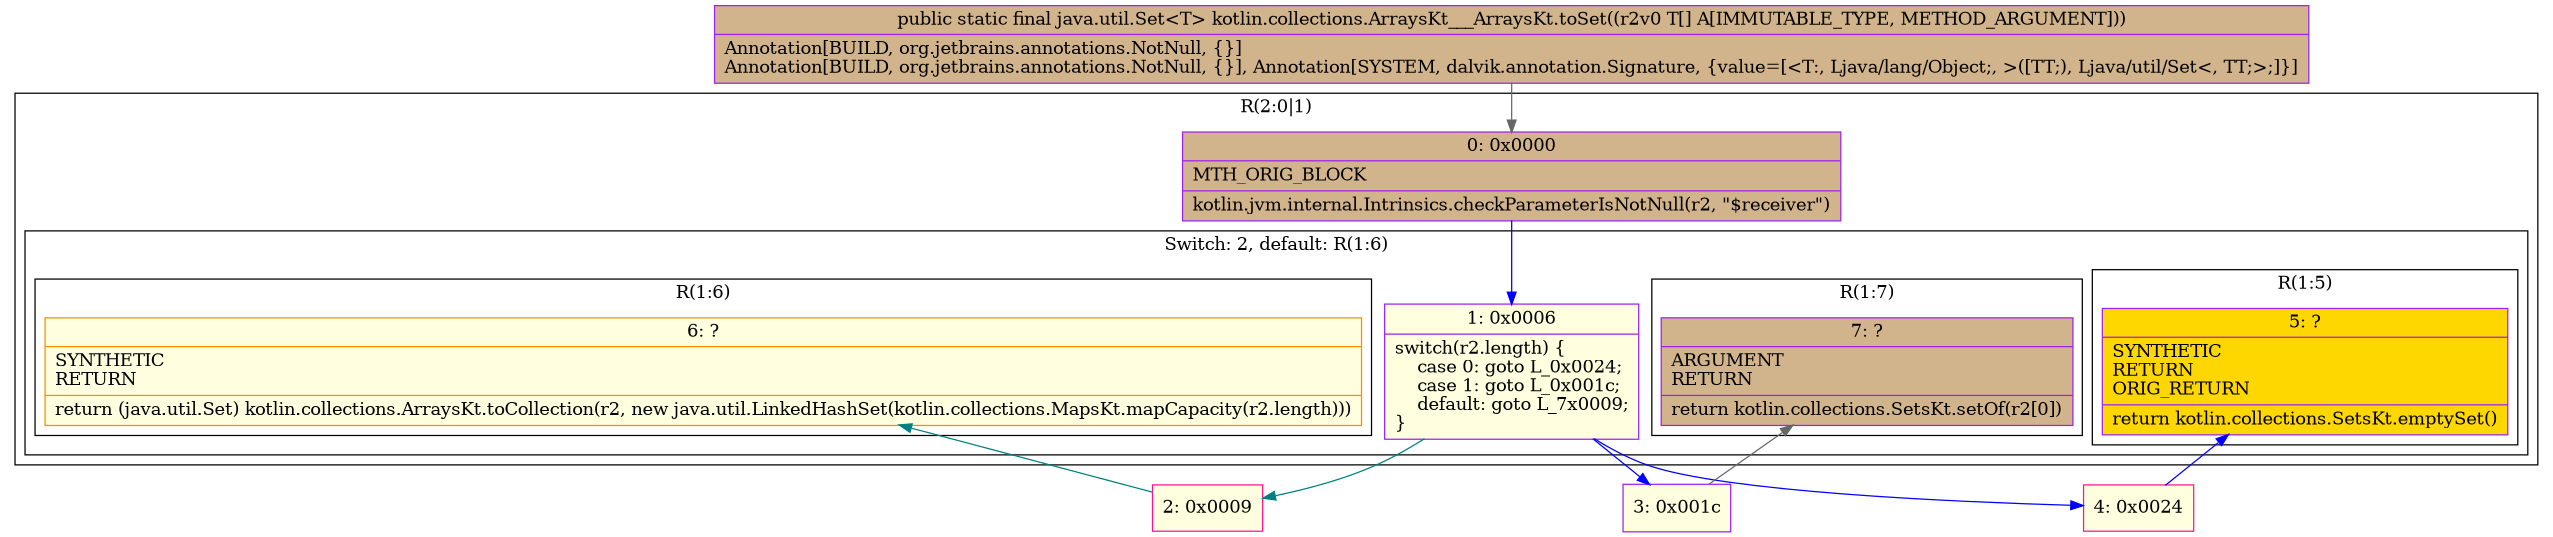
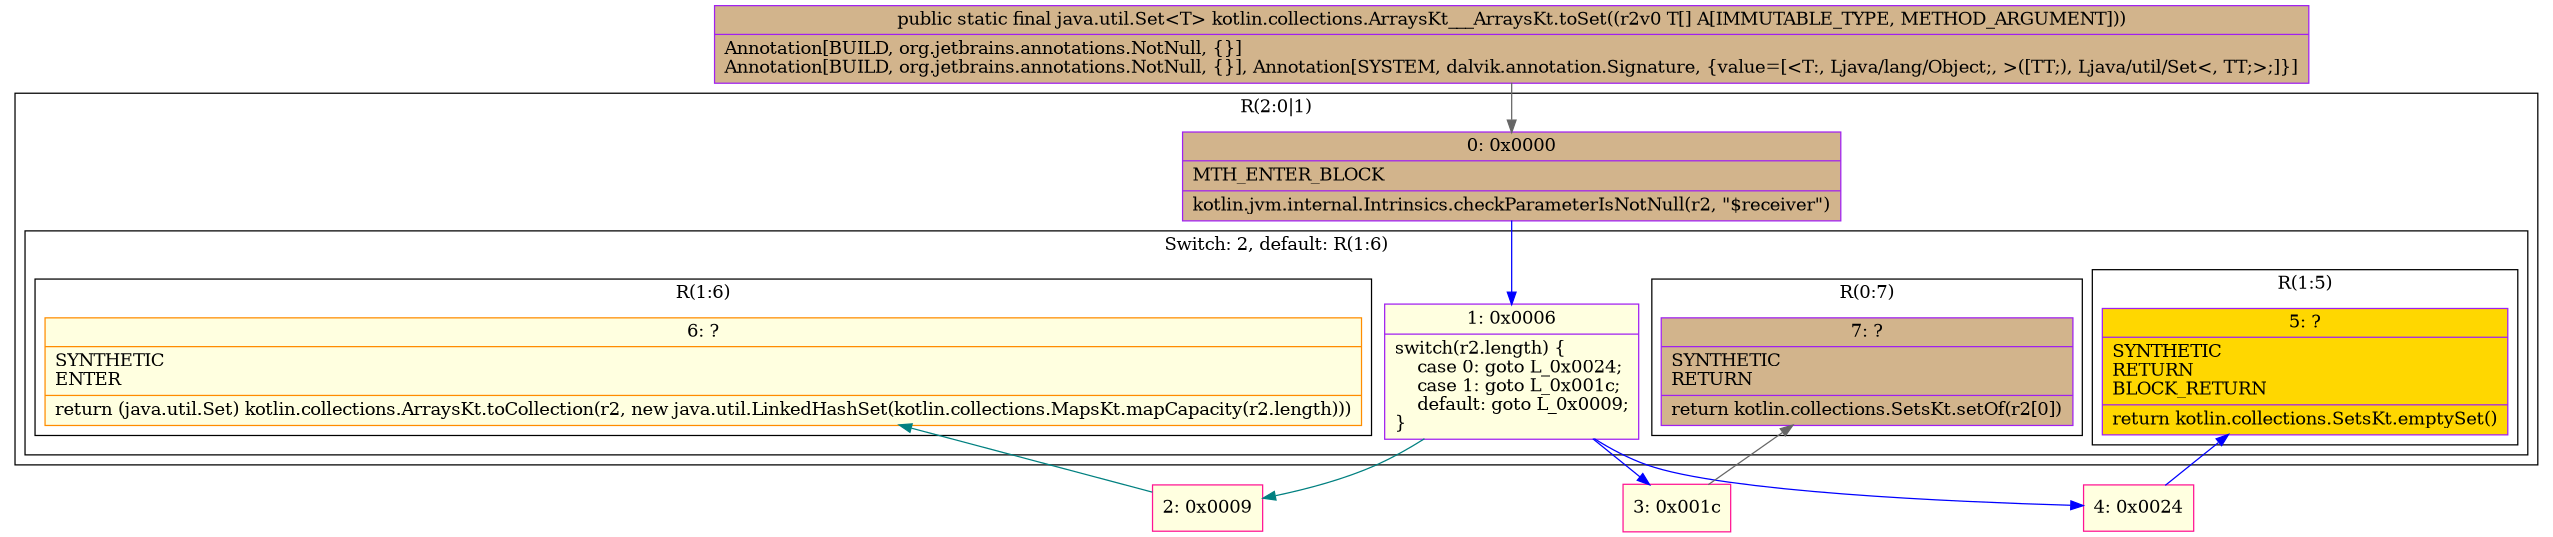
node "0: 0x0000": text "MTH_ORIG_BLOCK" -> "MTH_ENTER_BLOCK"
cluster "R(1:7)": label "R(1:7)" -> "R(0:7)"
node "7: ?": text "ARGUMENT" -> "SYNTHETIC"
node "6: ?": text "RETURN" -> "ENTER"
node "5: ?": text "ORIG_RETURN" -> "BLOCK_RETURN"
node "1: 0x0006": text "default: goto L_7x0009;" -> "default: goto L_0x0009;"
node "3: 0x001c": color purple -> deeppink
